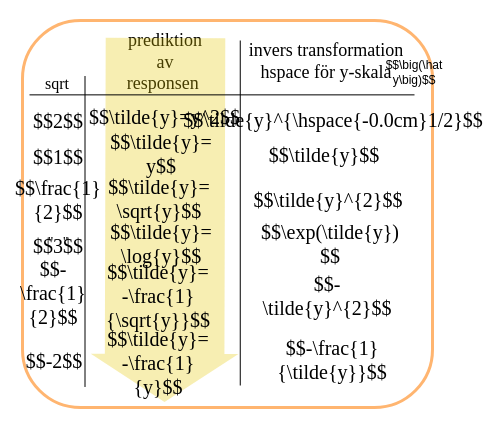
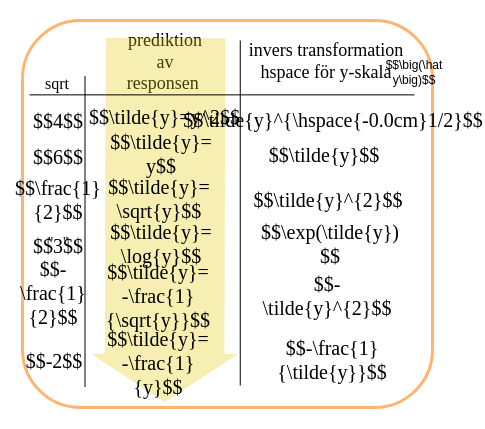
node "$$2$$": label "$$2$$" -> "$$4$$"
node "$$1$$": label "$$1$$" -> "$$6$$"
